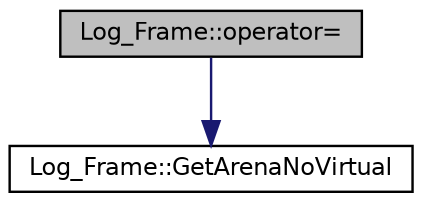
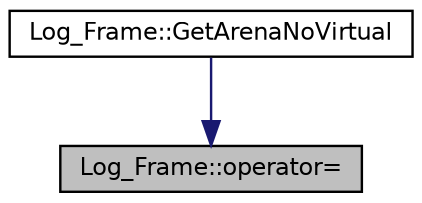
edge "Log_Frame::operator=" -> "Log_Frame::GetArenaNoVirtual": reversed
